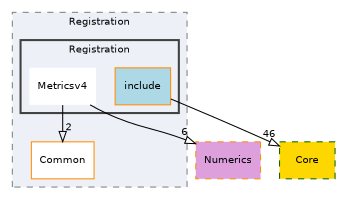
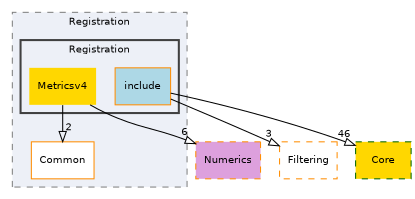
node "Metricsv4": fillcolor white -> gold
node "Filtering": added
